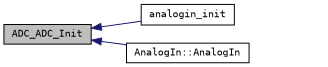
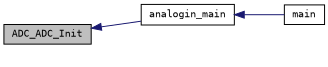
node "analogin_init": label "analogin_init" -> "analogin_main"
node "main": added
node "AnalogIn::AnalogIn": removed
